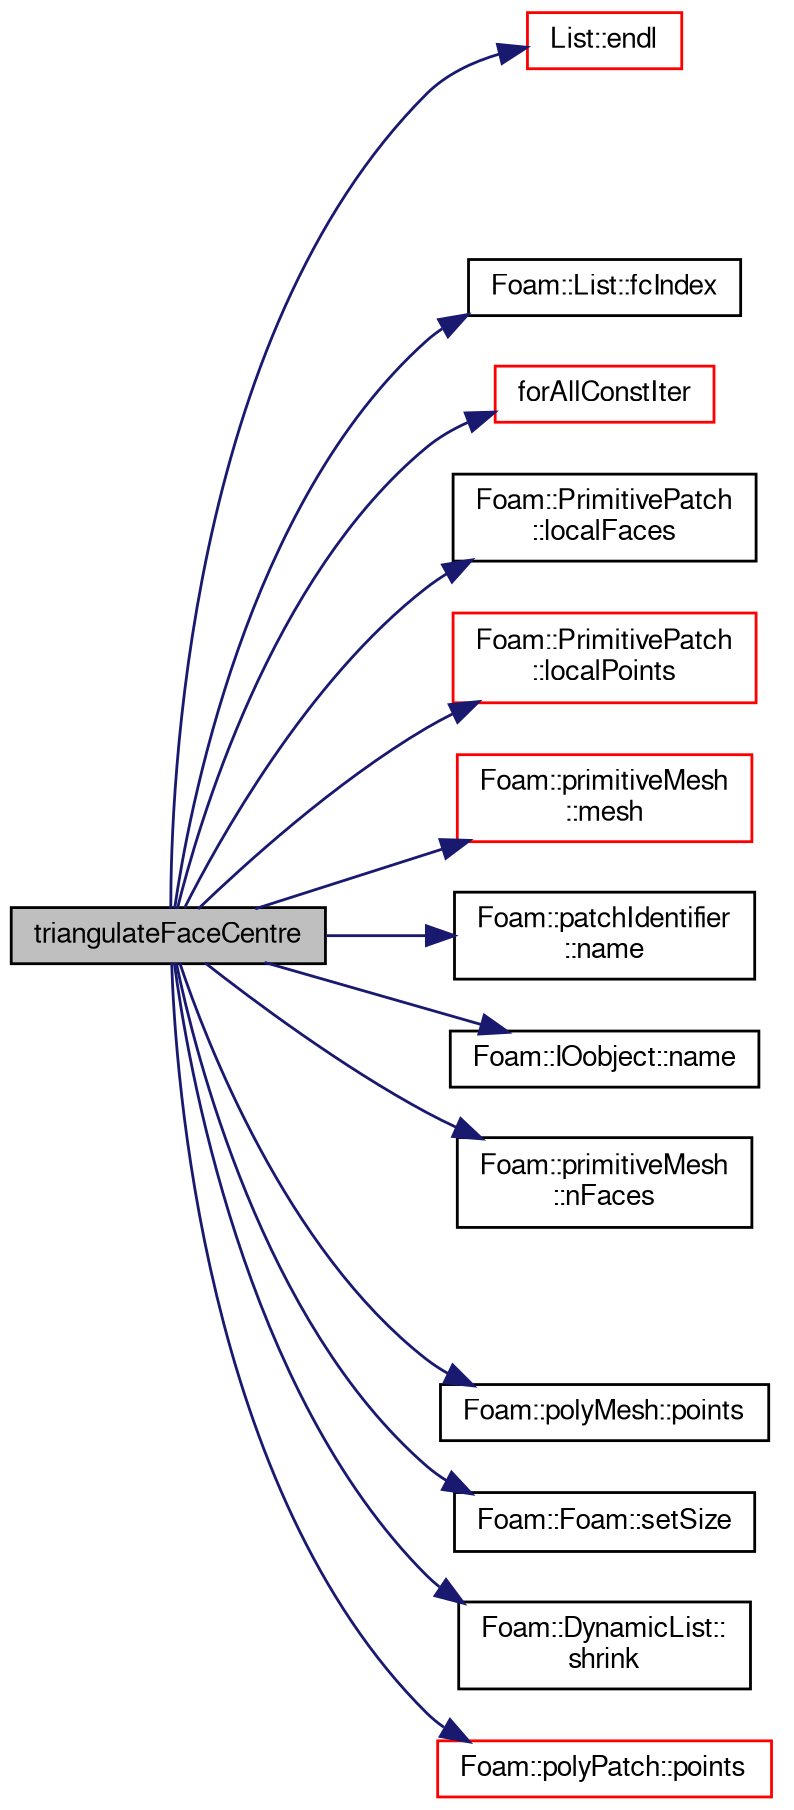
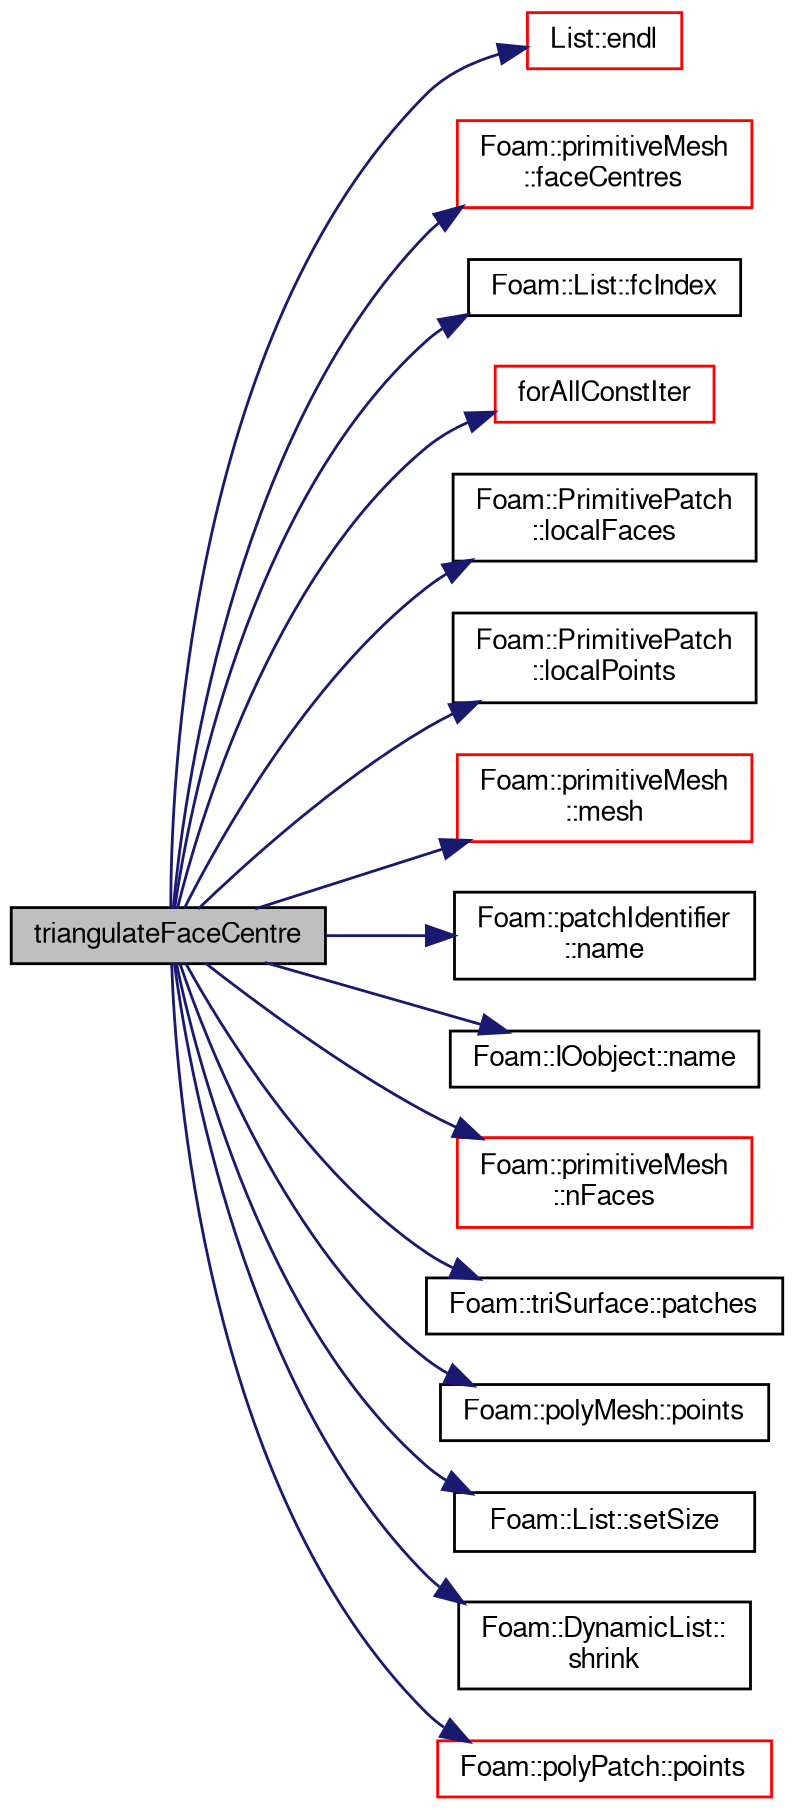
node "Foam::primitiveMesh ::faceCentres": added
node "Foam::PrimitivePatch ::localPoints": color red -> black
node "Foam::primitiveMesh ::nFaces": color black -> red
node "Foam::triSurface::patches": added
node "Foam::Foam::setSize": label "Foam::Foam::setSize" -> "Foam::List::setSize"
